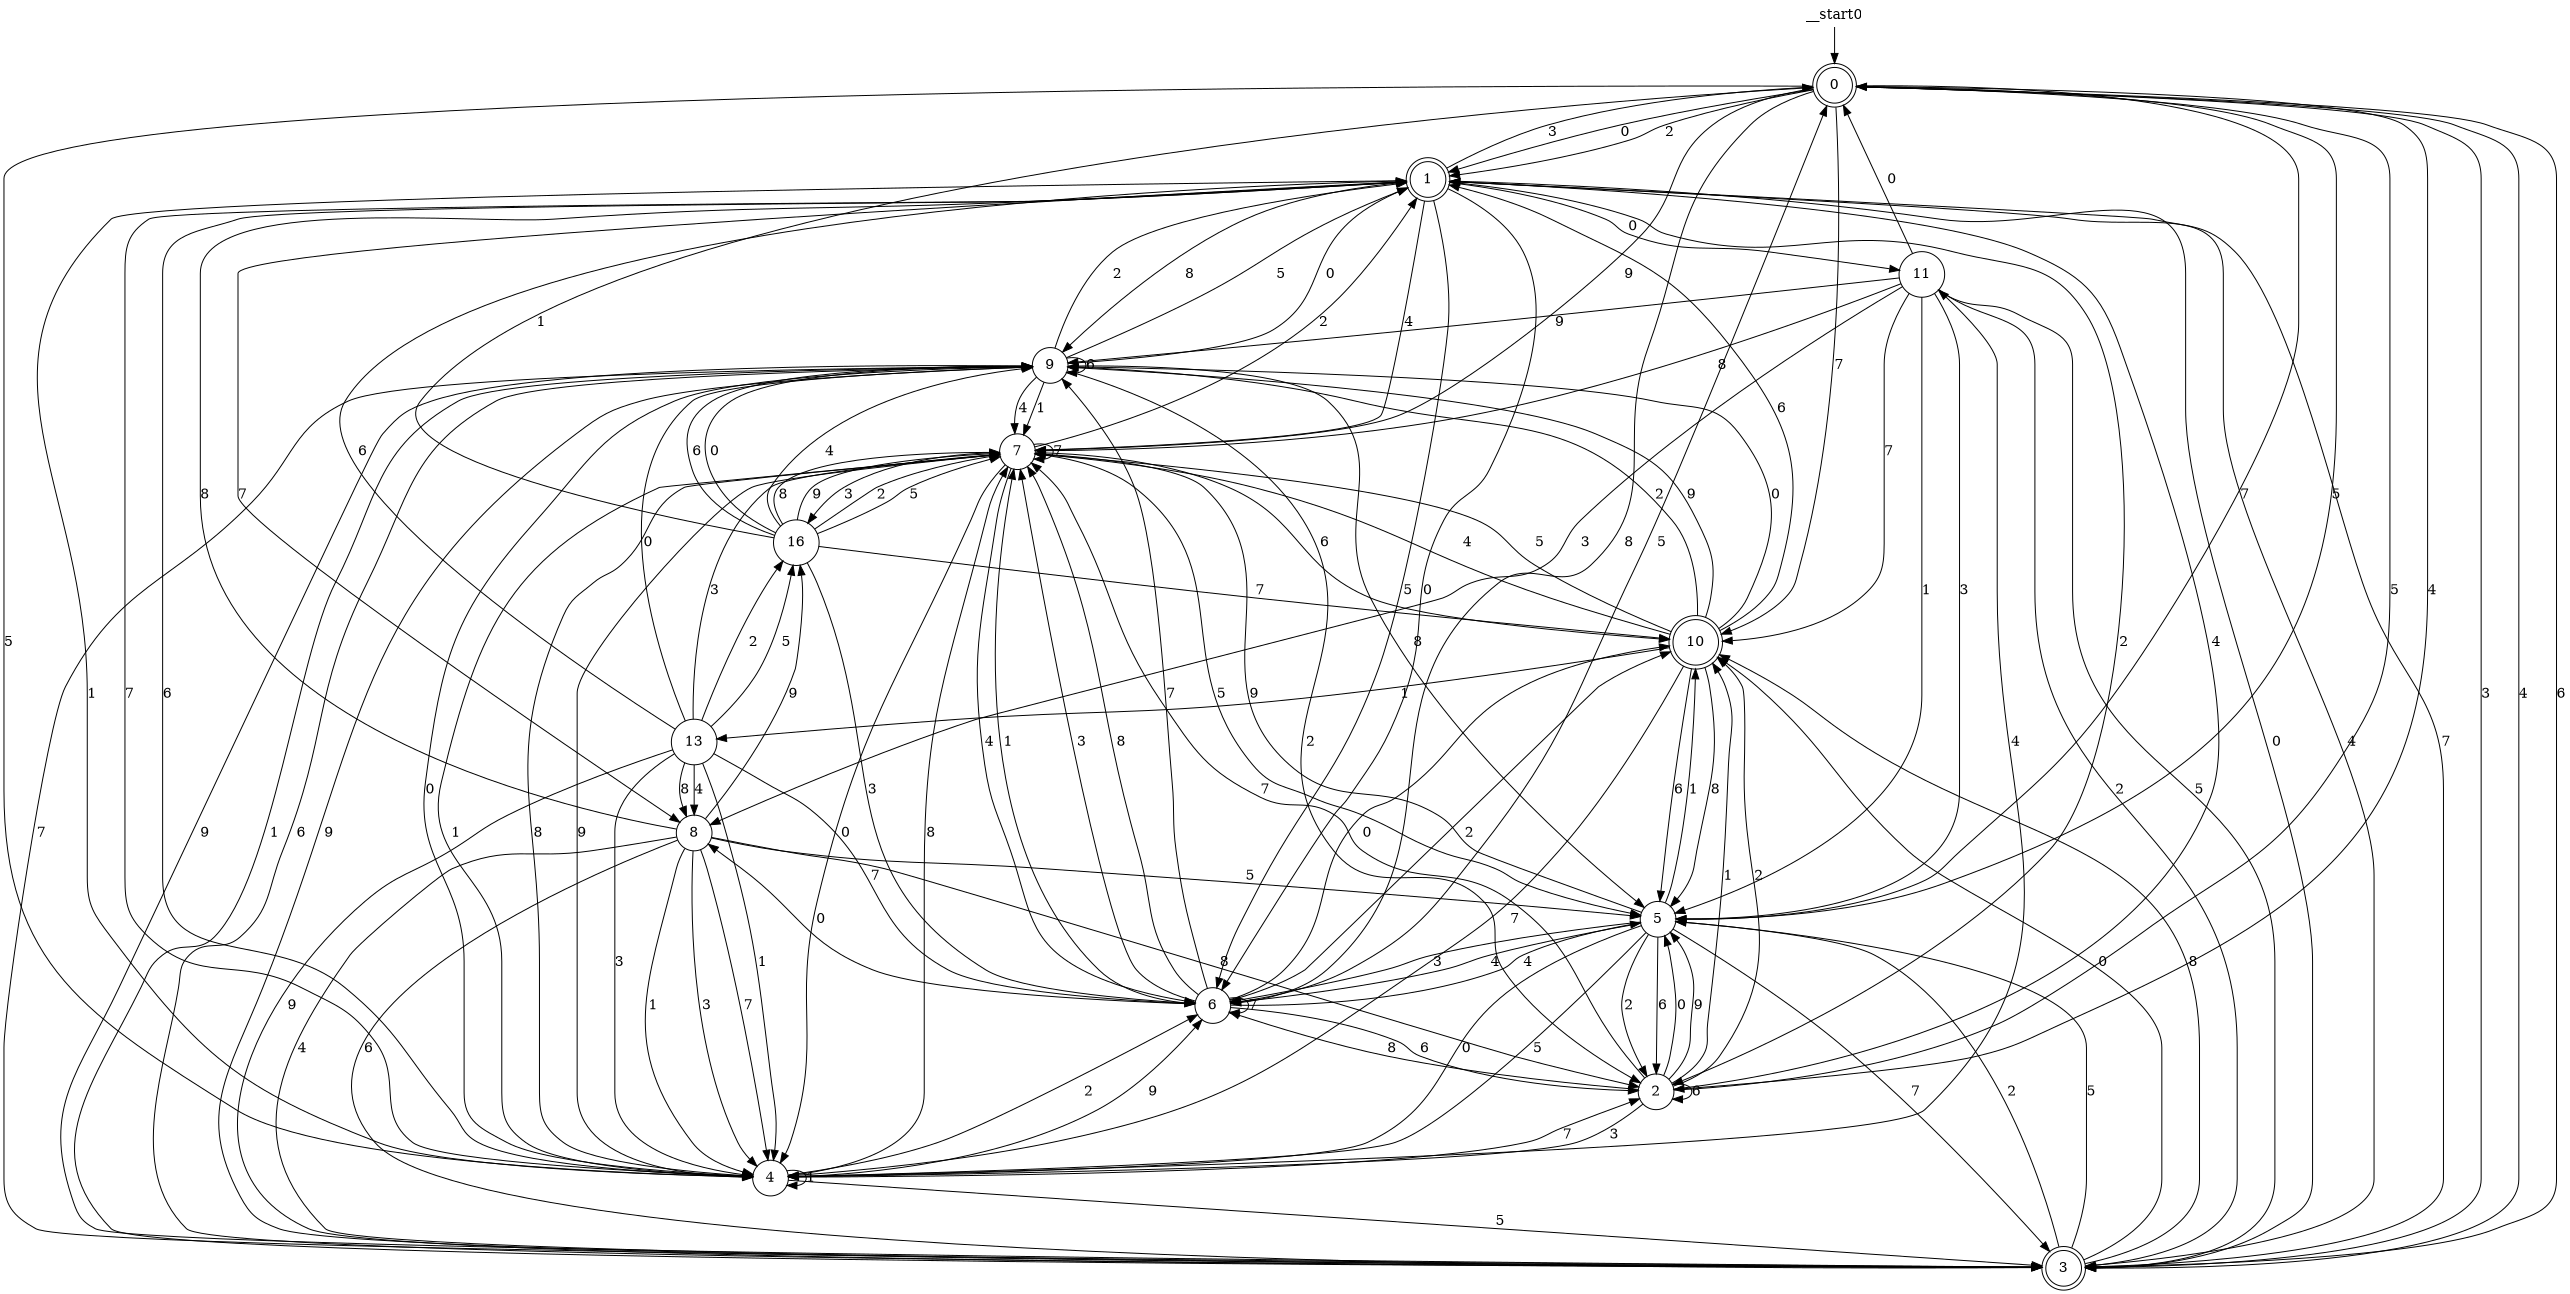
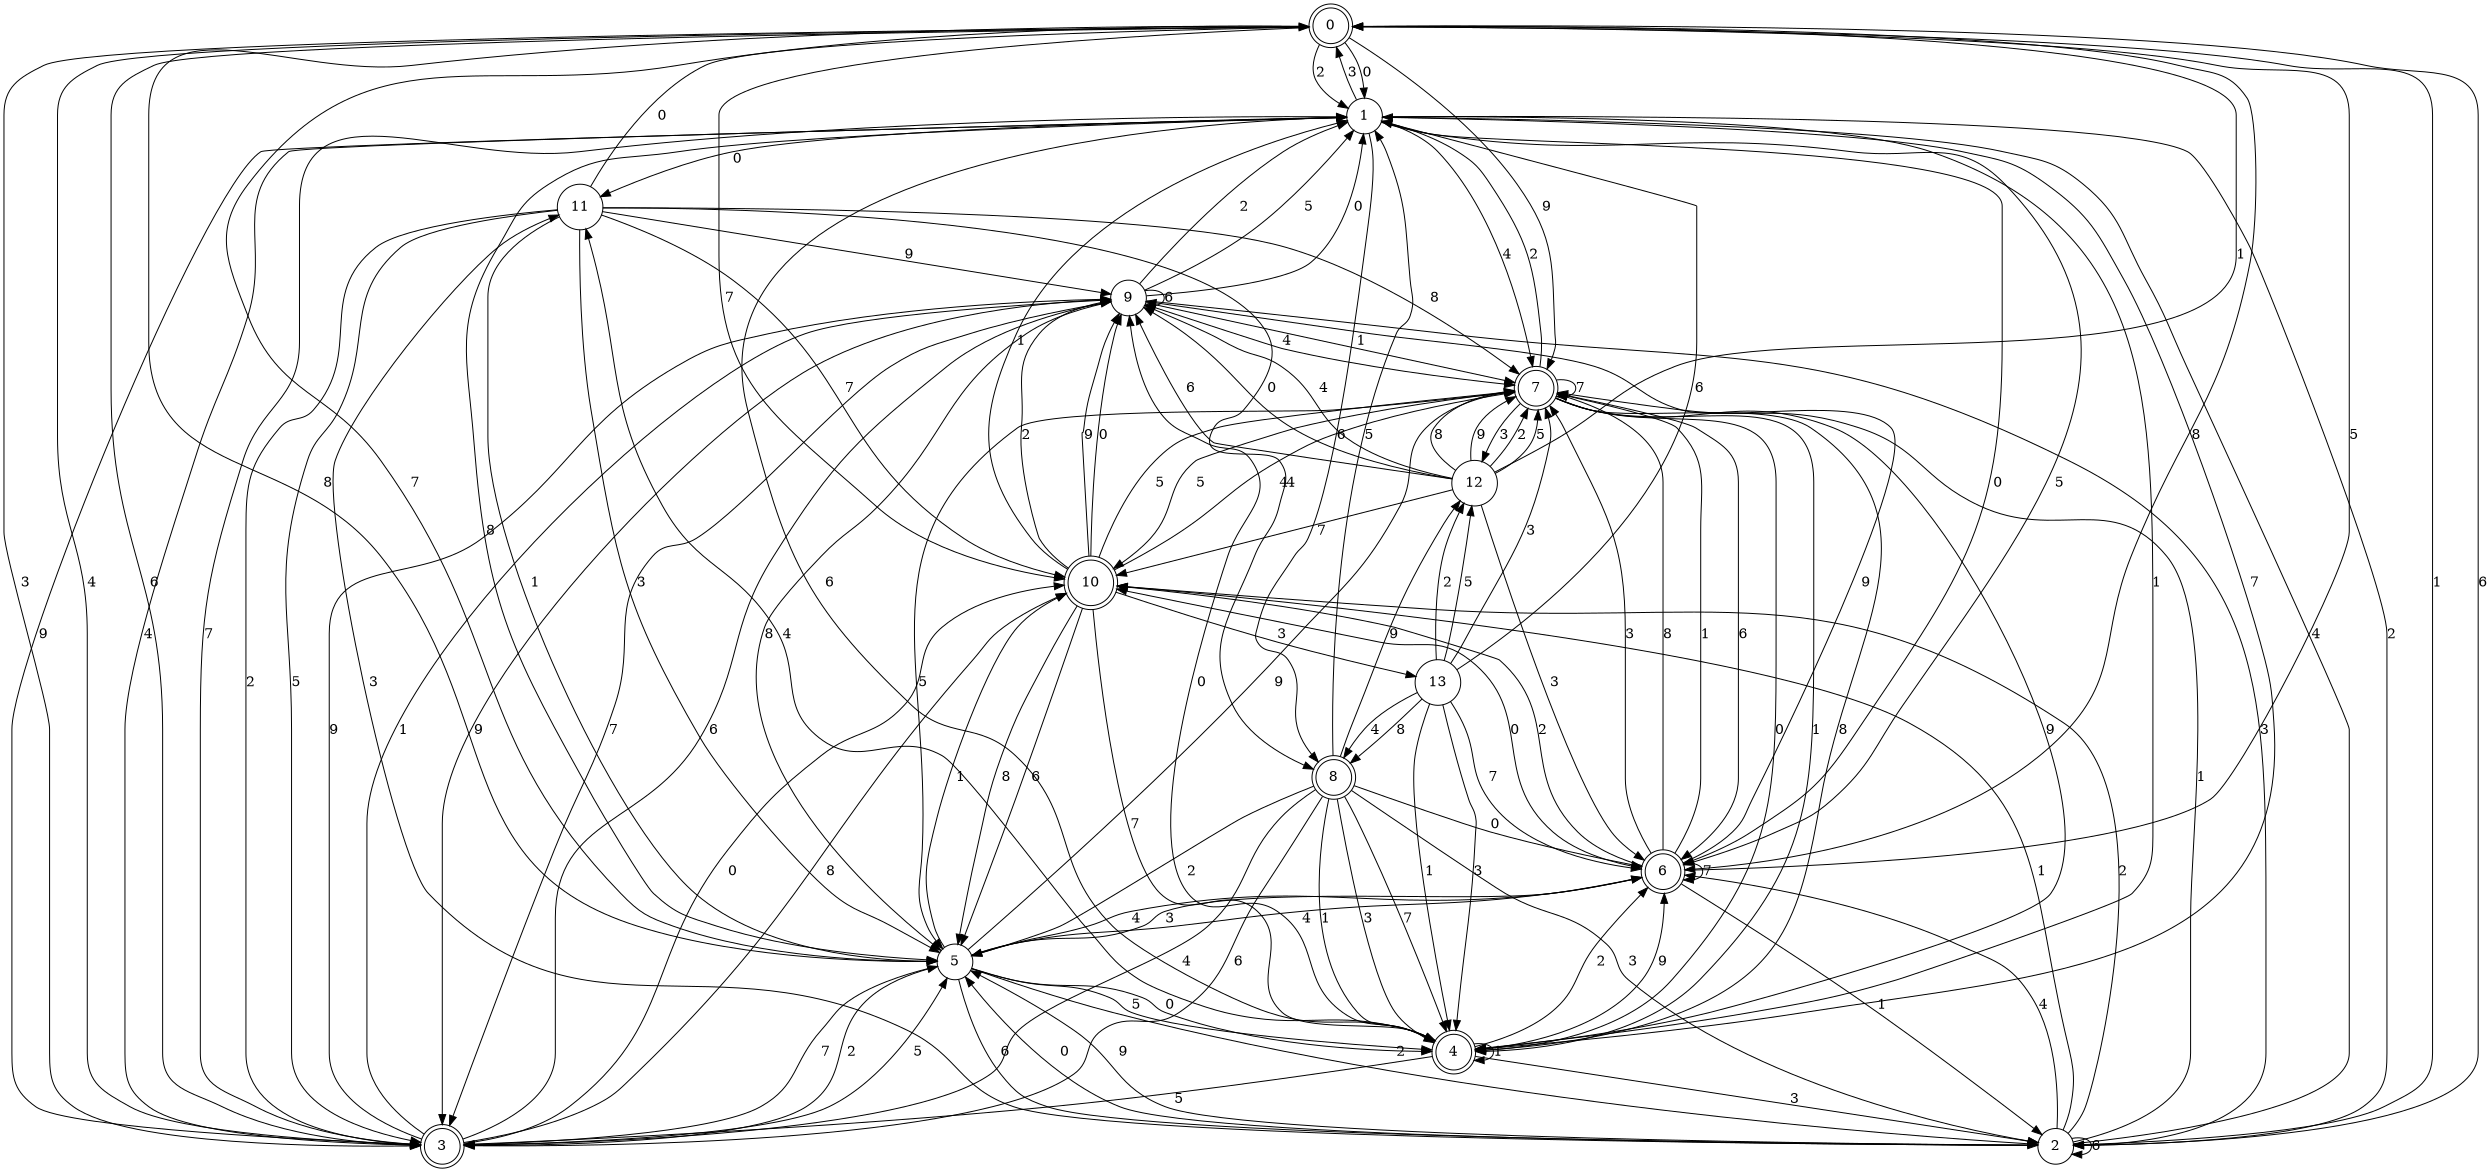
node "__start0": removed
edge "0" -> "4": removed, label "5"
node "1": shape doublecircle -> circle
edge "1" -> "9": now "1" -> "5"
edge "13" -> "9": removed, label "0"
edge "10" -> "1": label "6" -> "1"
node "7": shape circle -> doublecircle
edge "8" -> "1": label "8" -> "5"
edge "1" -> "8": label "7" -> "6"
edge "5" -> "0": label "5" -> "8"
node "16": label "16" -> "12"
edge "7" -> "10": label "6" -> "5"
edge "11" -> "8": label "3" -> "4"
edge "2" -> "0": label "5" -> "6"
edge "0" -> "2": label "4" -> "1"
edge "6" -> "9": label "7" -> "9"
edge "10" -> "13": label "1" -> "3"
edge "7" -> "6": label "4" -> "6"
edge "9" -> "2": label "2" -> "3"
edge "1" -> "3": label "0" -> "9"
edge "2" -> "7": label "7" -> "1"
node "8": shape circle -> doublecircle
edge "4" -> "7": removed, label "8"
edge "8" -> "5": label "5" -> "2"
edge "8" -> "2": label "8" -> "3"
edge "6" -> "8": reversed
node "6": shape circle -> doublecircle
edge "2" -> "6": label "8" -> "4"
edge "6" -> "2": label "6" -> "1"
edge "4" -> "2": label "7" -> "3"
edge "2" -> "4": now "2" -> "11"
node "4": shape circle -> doublecircle
edge "13" -> "3": removed, label "9"
